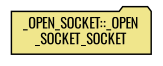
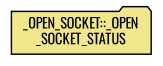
node "_OPEN_SOCKET::_OPEN _SOCKET_SOCKET": label "_OPEN_SOCKET::_OPEN _SOCKET_SOCKET" -> "_OPEN_SOCKET::_OPEN _SOCKET_STATUS"
